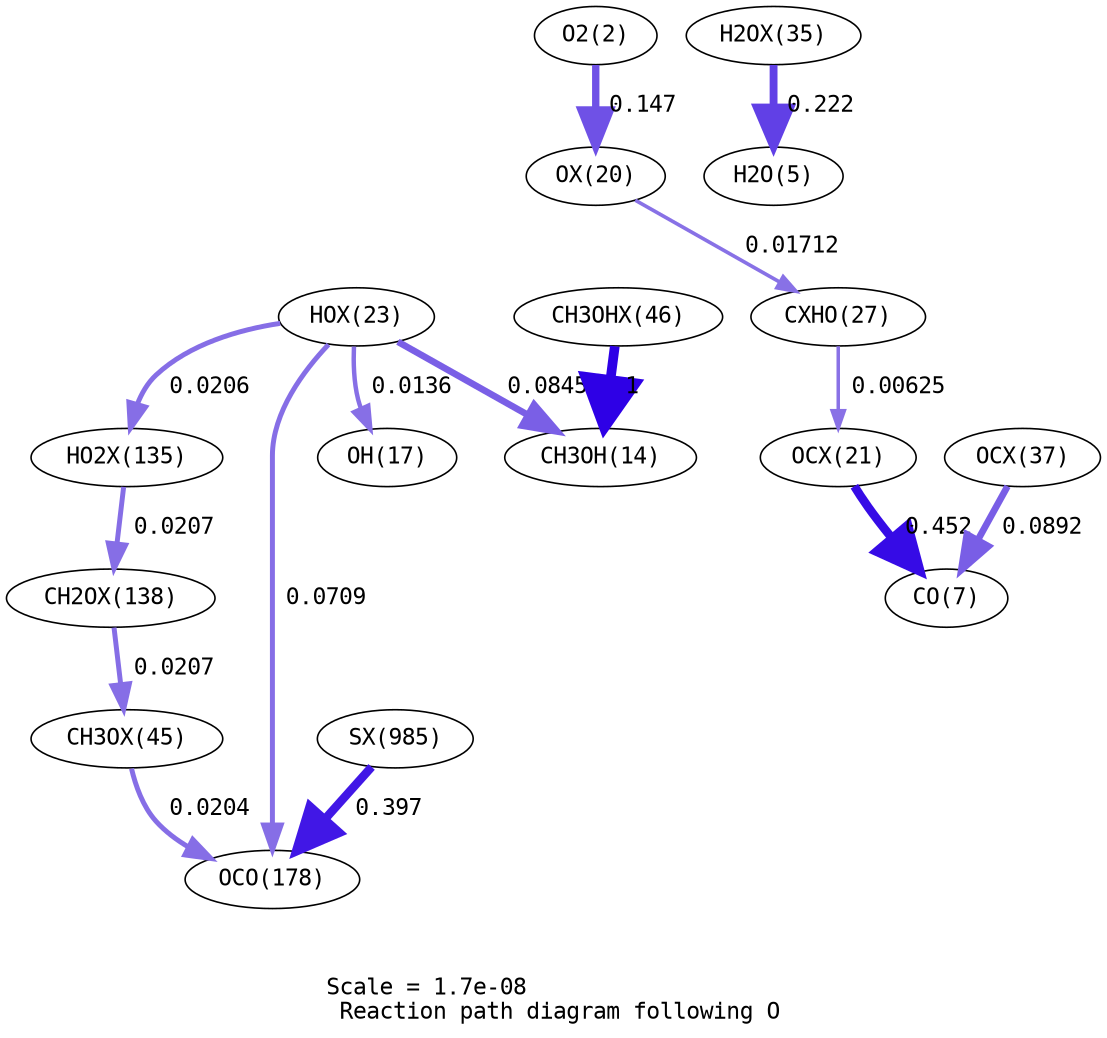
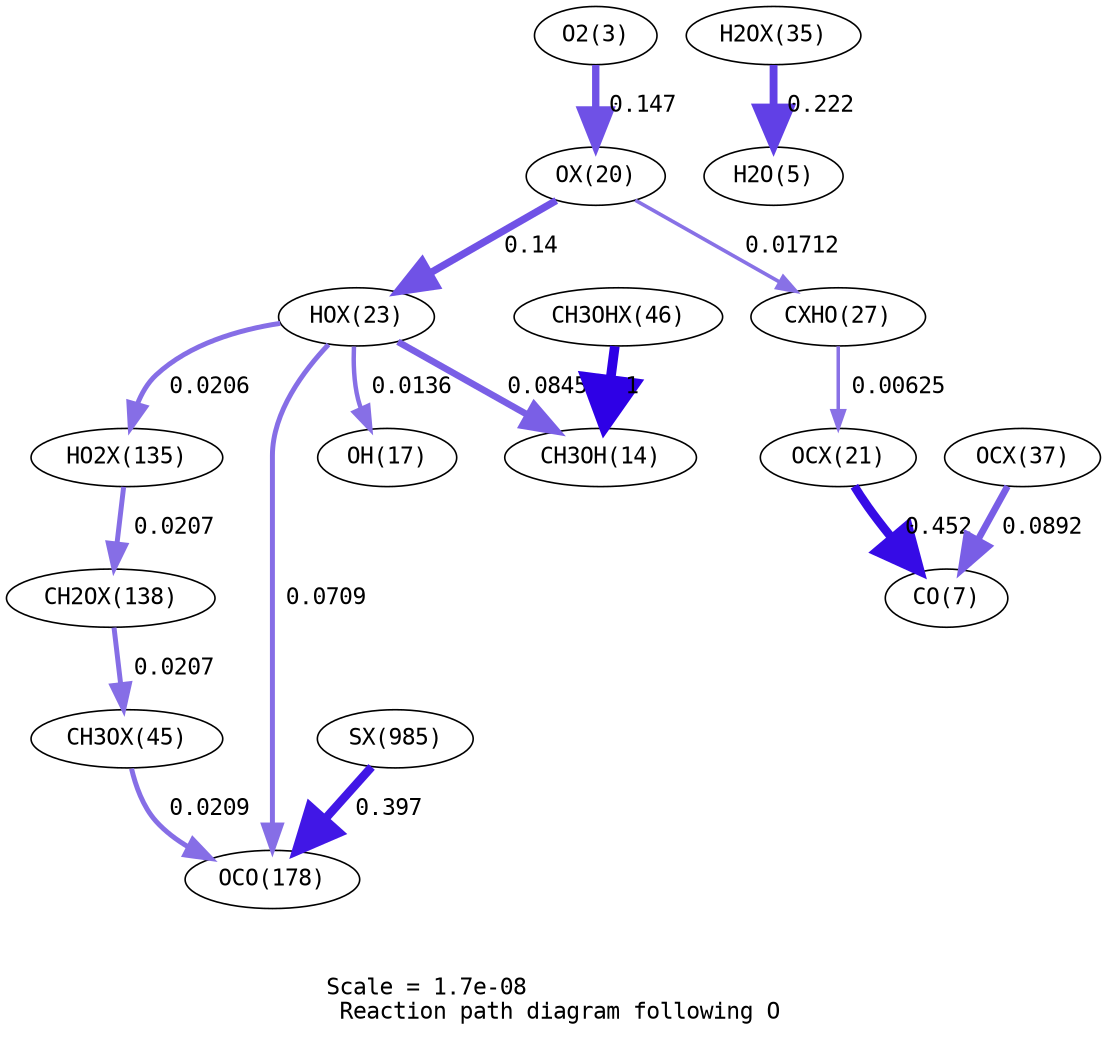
node "O2(2)": label "O2(2)" -> "O2(3)"
edge "OX(20)" -> "HOX(23)": added, label "0.14"
edge "CH3OX(45)" -> "OCO(178)": label " 0.0204" -> " 0.0209"
